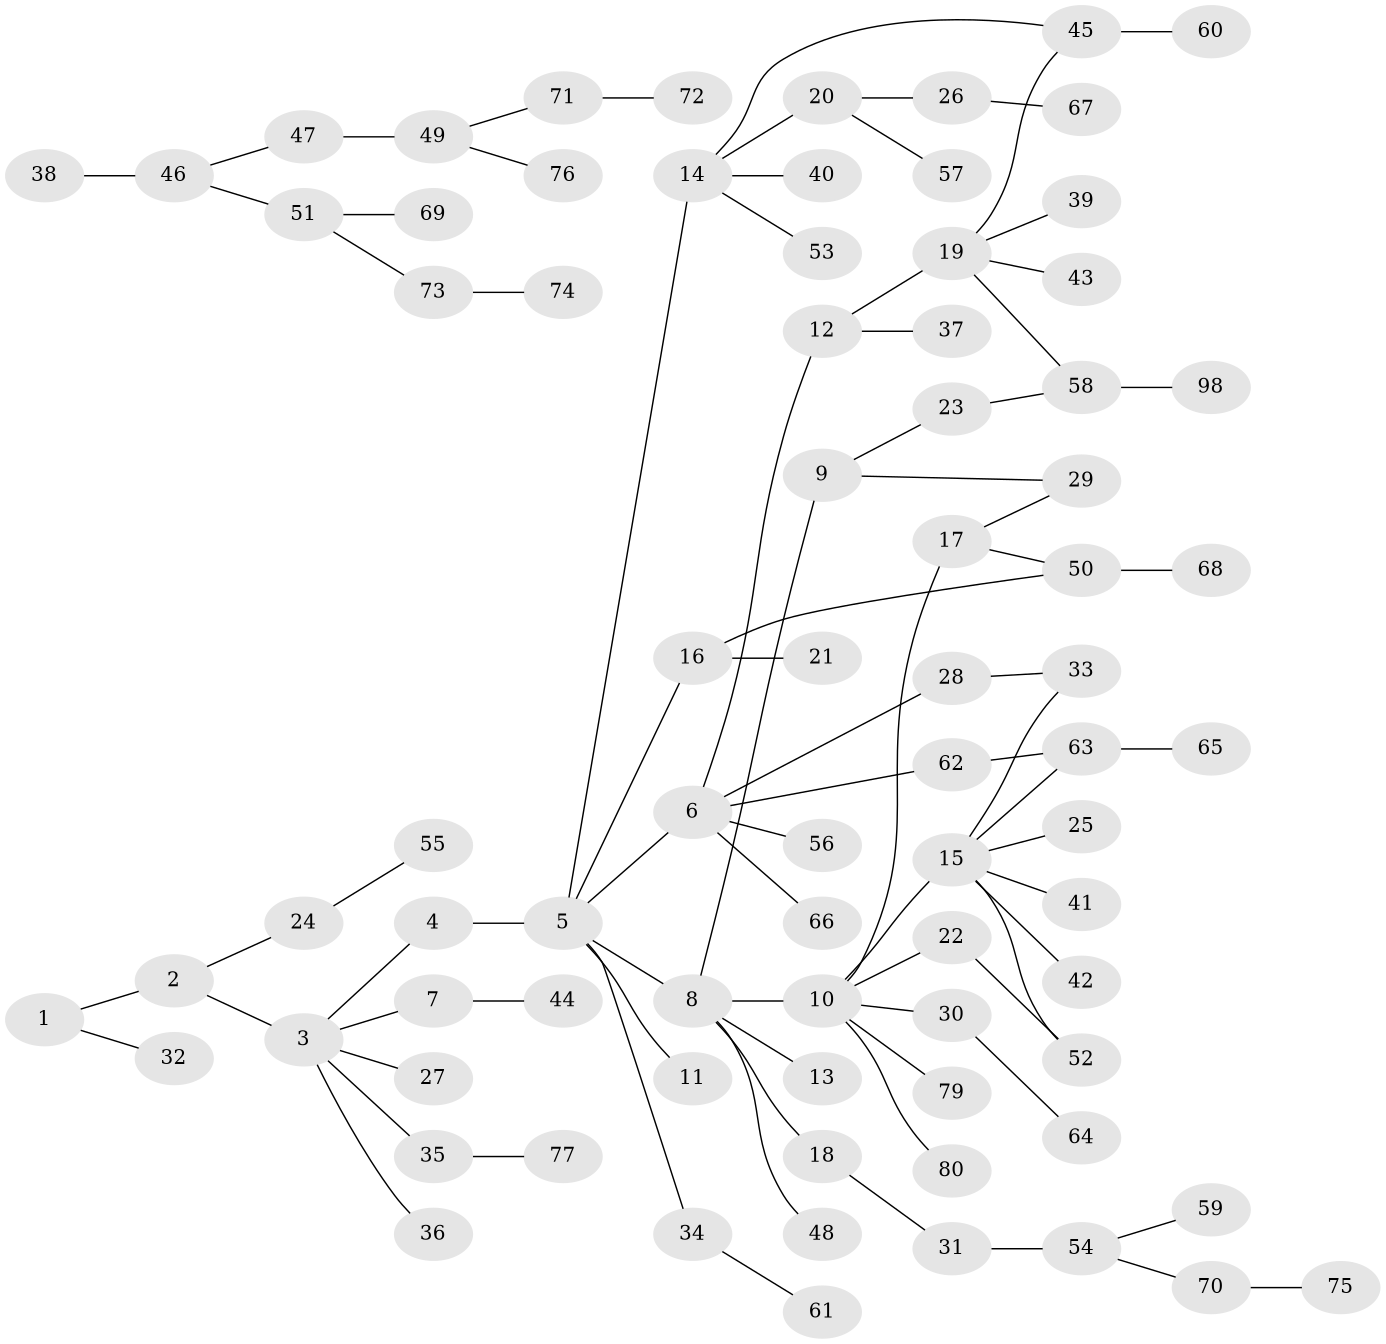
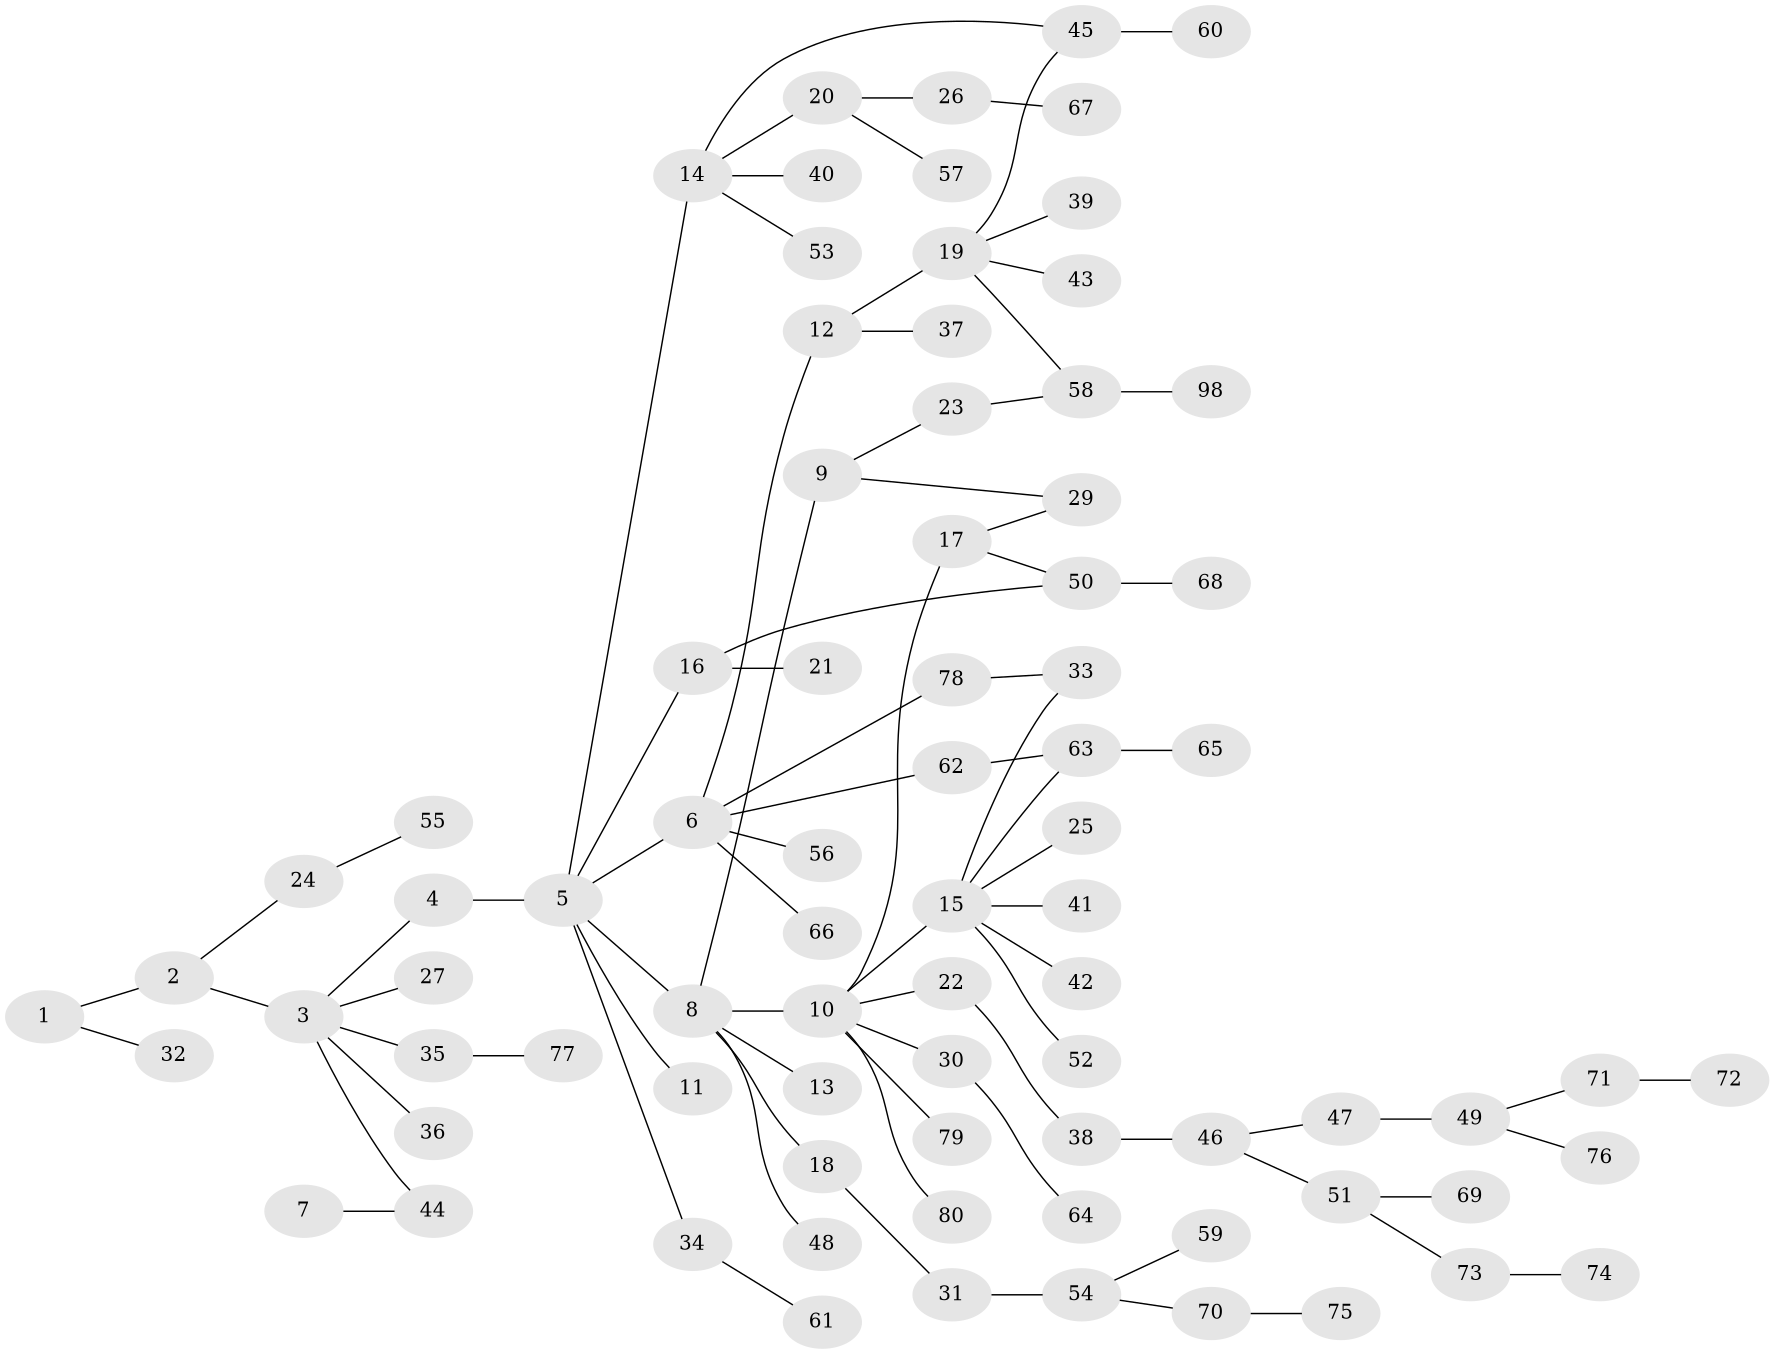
node "28": label "28" -> "78"
edge "22" -- "52": now "22" -- "38"
edge "7" -- "3": now "44" -- "3"
